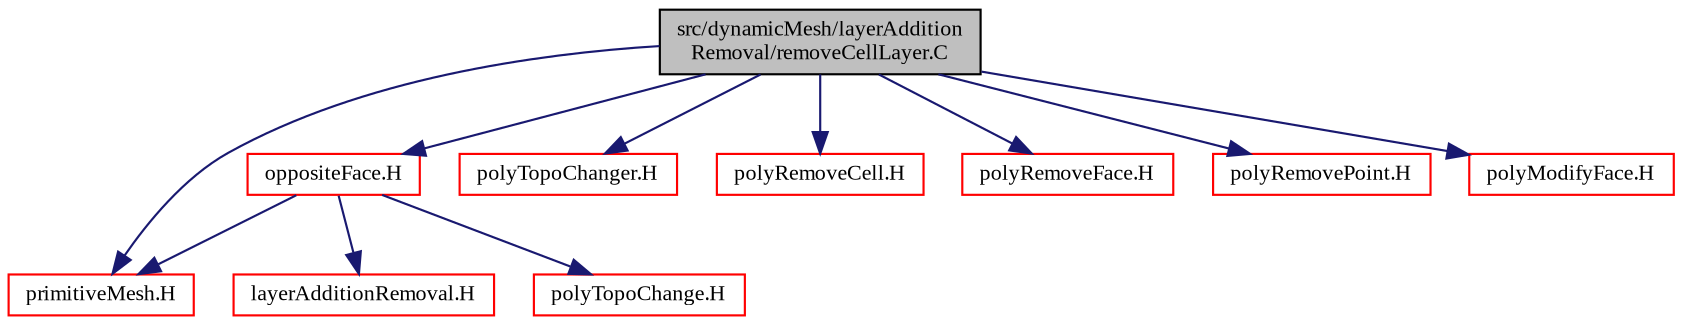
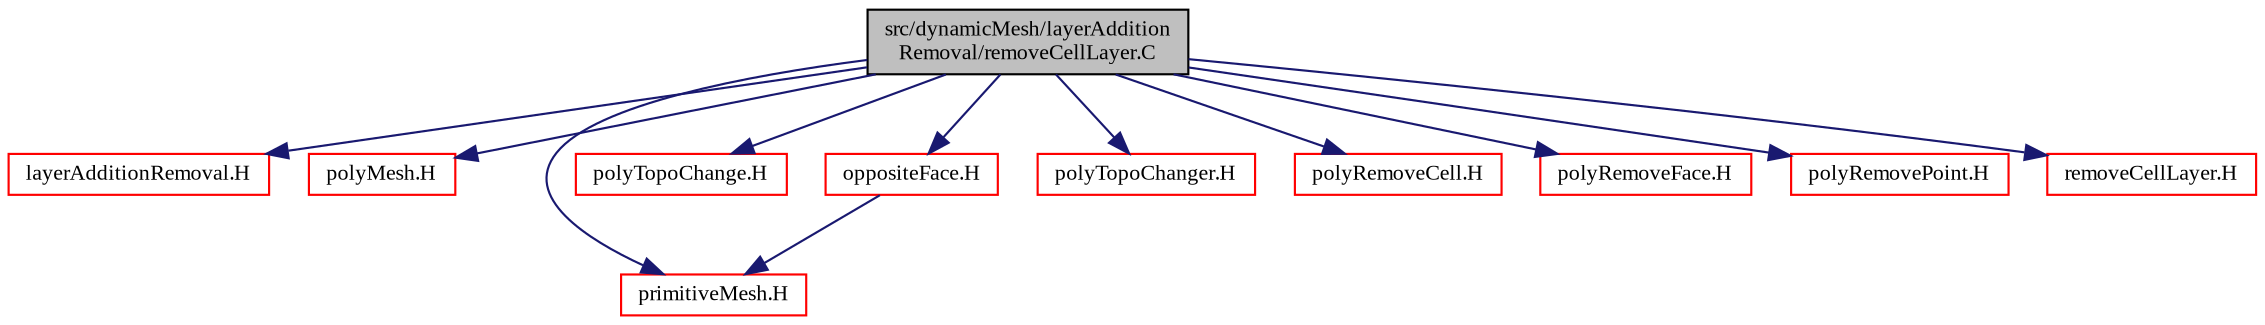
node "polyMesh.H": added
node "polyModifyFace.H": label "polyModifyFace.H" -> "removeCellLayer.H"
edge "oppositeFace.H" -> "layerAdditionRemoval.H": now "src/dynamicMesh/layerAddition Removal/removeCellLayer.C" -> "layerAdditionRemoval.H"
edge "oppositeFace.H" -> "polyTopoChange.H": now "src/dynamicMesh/layerAddition Removal/removeCellLayer.C" -> "polyTopoChange.H"
